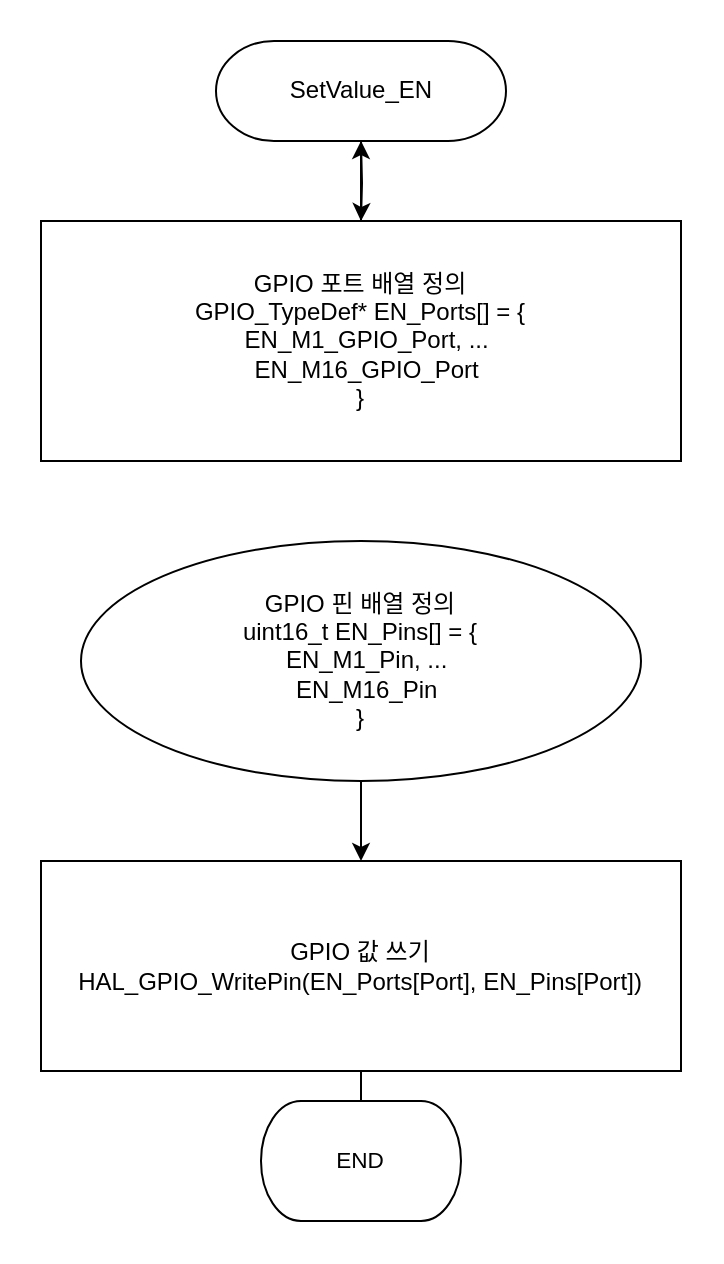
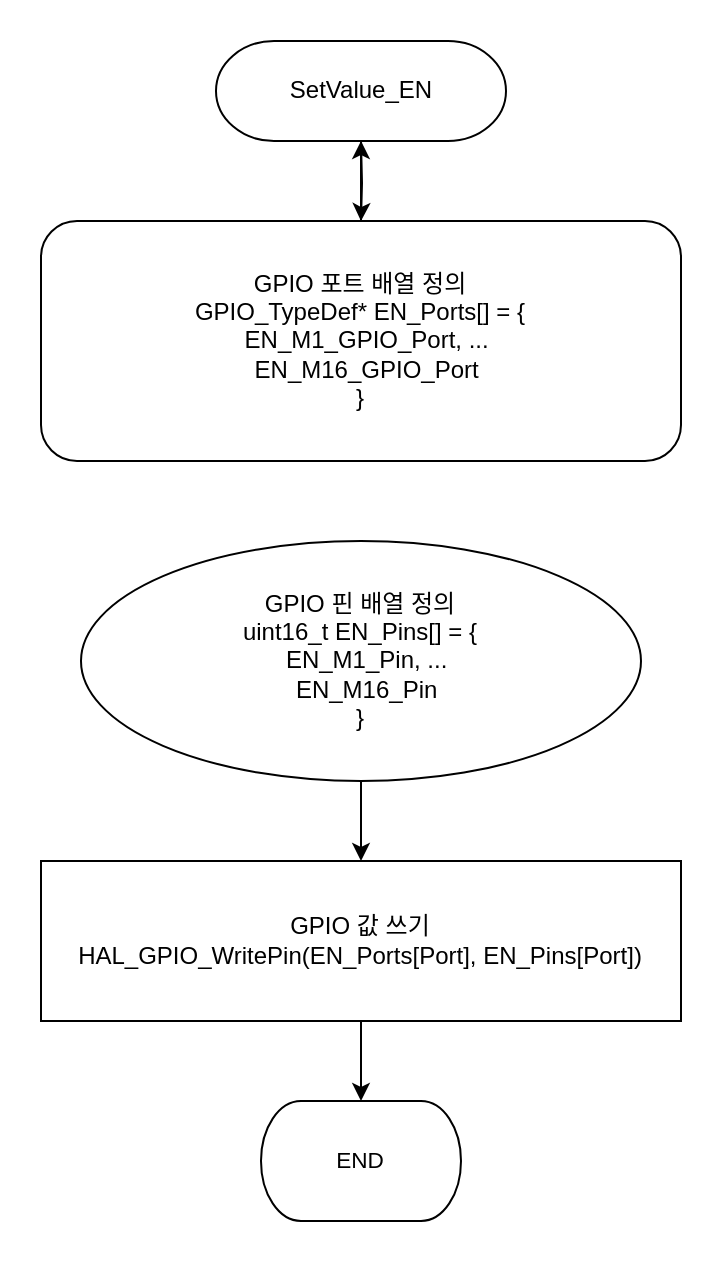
node "GPIO 포트 배열 정의 GPIO_TypeDef* EN_Ports[] = { EN_M1_GPIO_Port, ... EN_M16_GPIO_Port }": shape rectangle -> rounded rectangle
node "GPIO 값 쓰기 HAL_GPIO_WritePin(EN_Ports[Port], EN_Pins[Port])": size 640x210 -> 640x160
